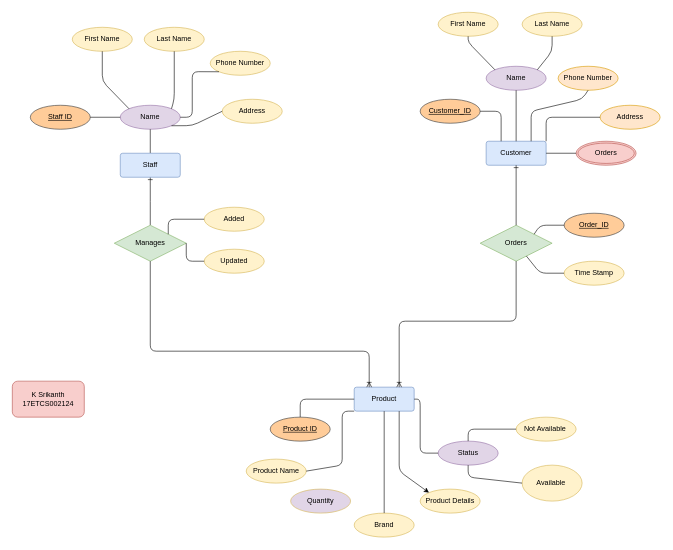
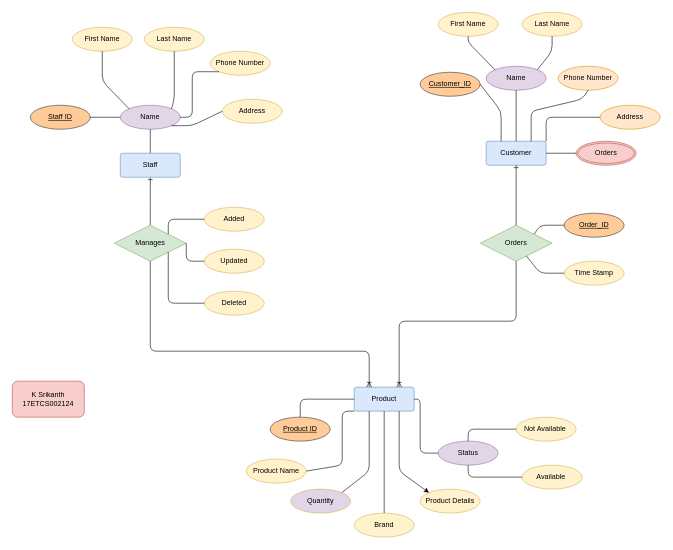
node "Customer_ID": moved (450, 111) -> (450, 84)
edge "Manages" -- "Deleted": added
node "Deleted": added
edge "Product" -- "Quantity": added
node "Available": size 60x36 -> 60x24
